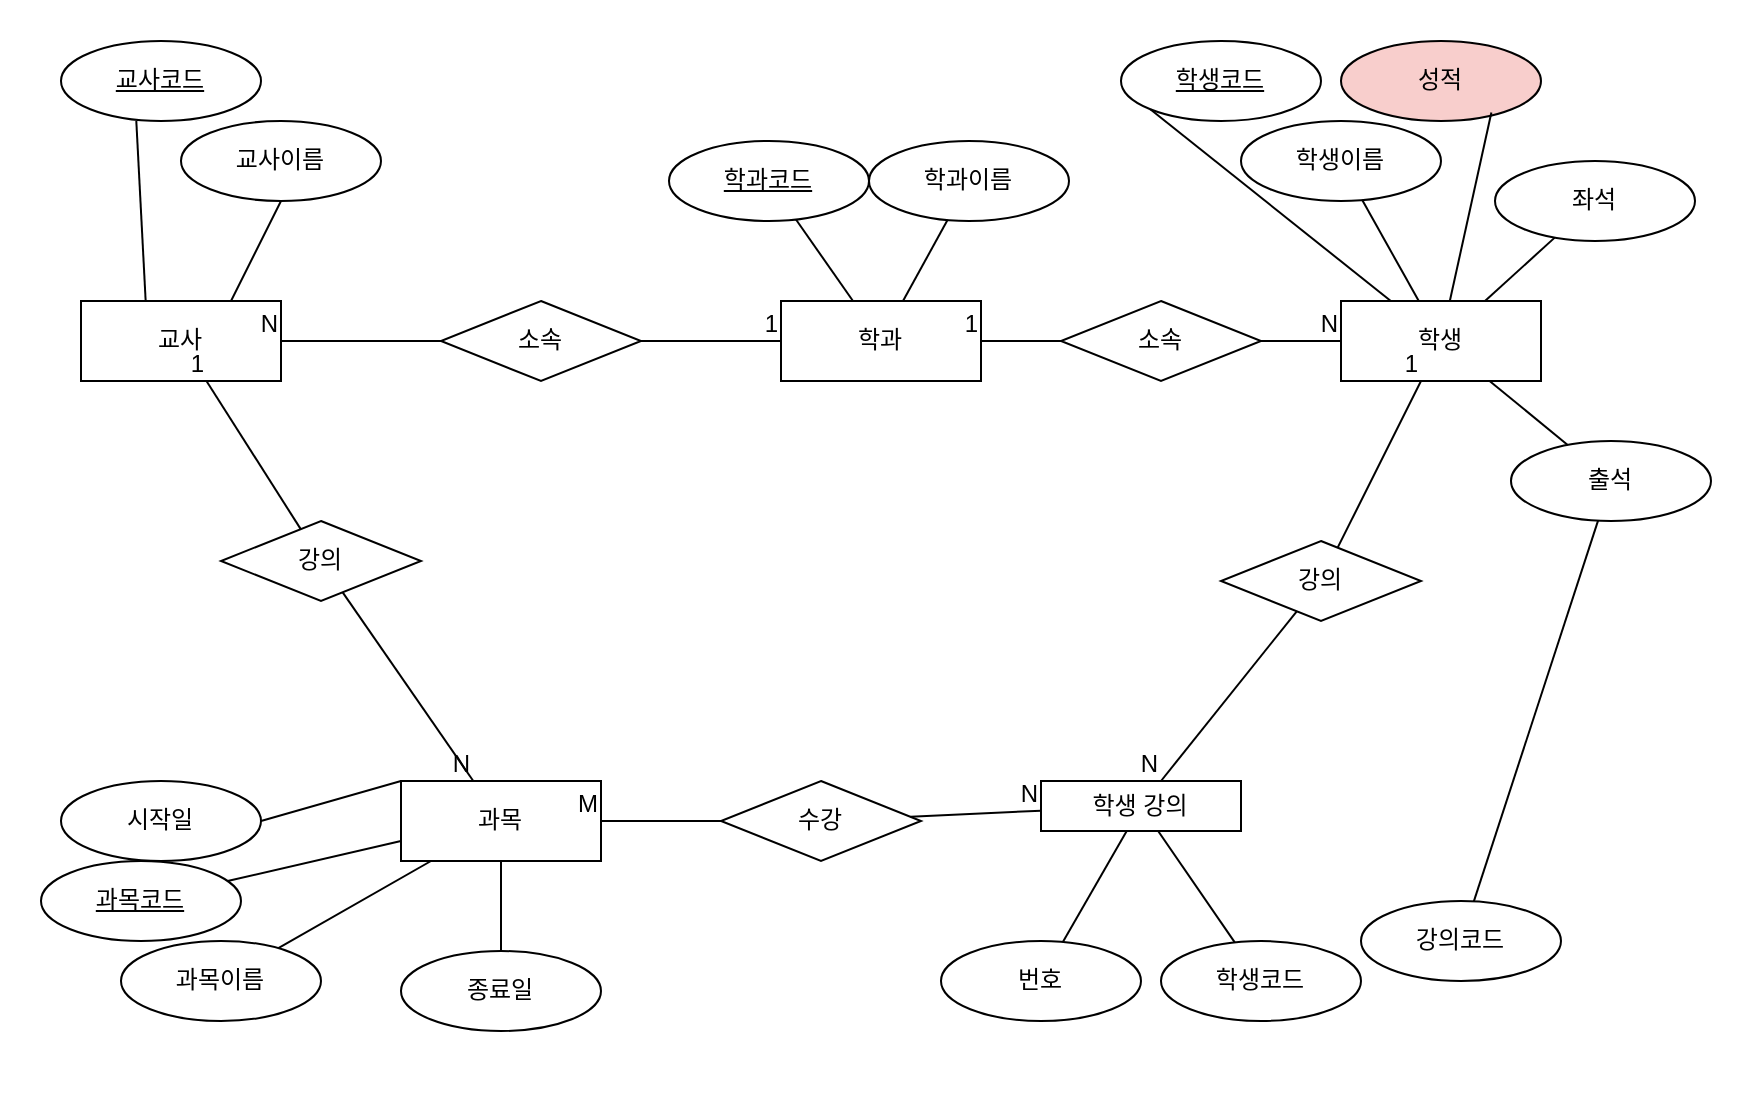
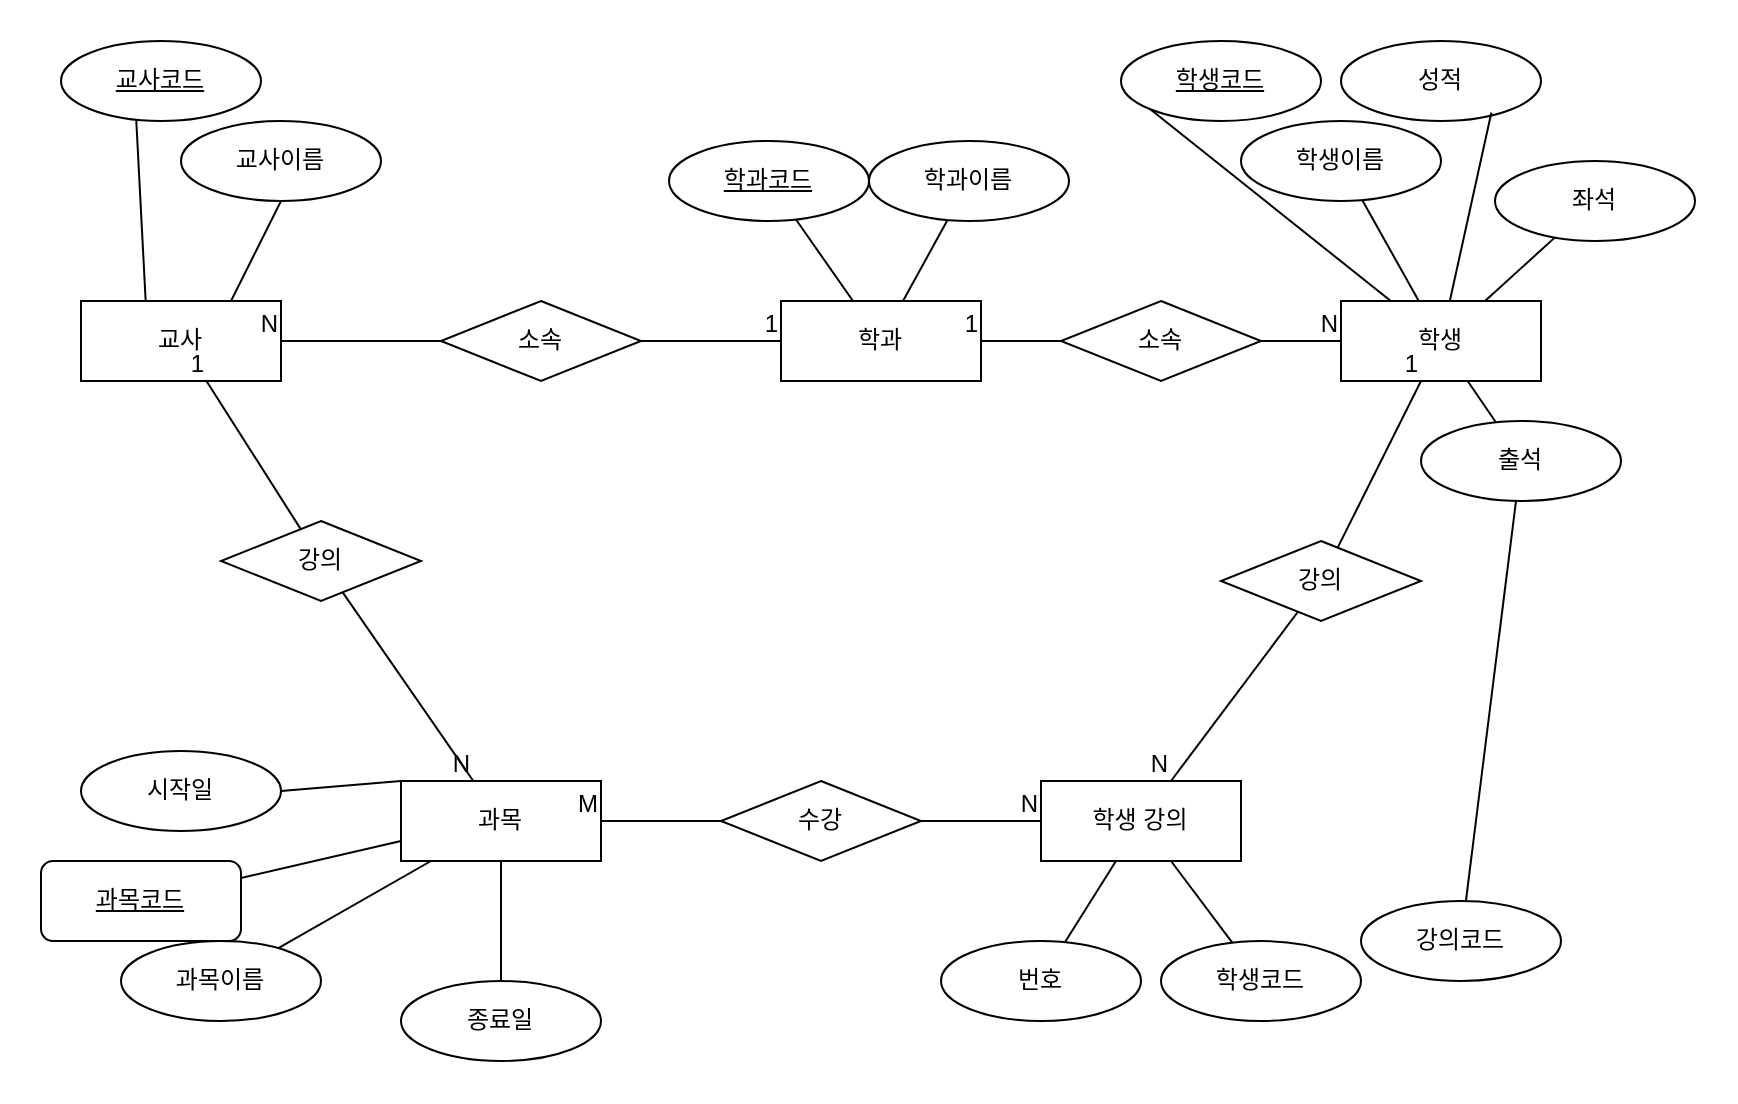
node "성적": fillcolor #f8cecc -> #ffffff
node "출석": moved (1611, 481) -> (1521, 461)
node "학생 강의": size 200x50 -> 200x80
node "시작일": moved (161, 821) -> (181, 791)
node "과목코드": shape ellipse -> rounded rectangle
node "종료일": moved (501, 991) -> (501, 1021)
